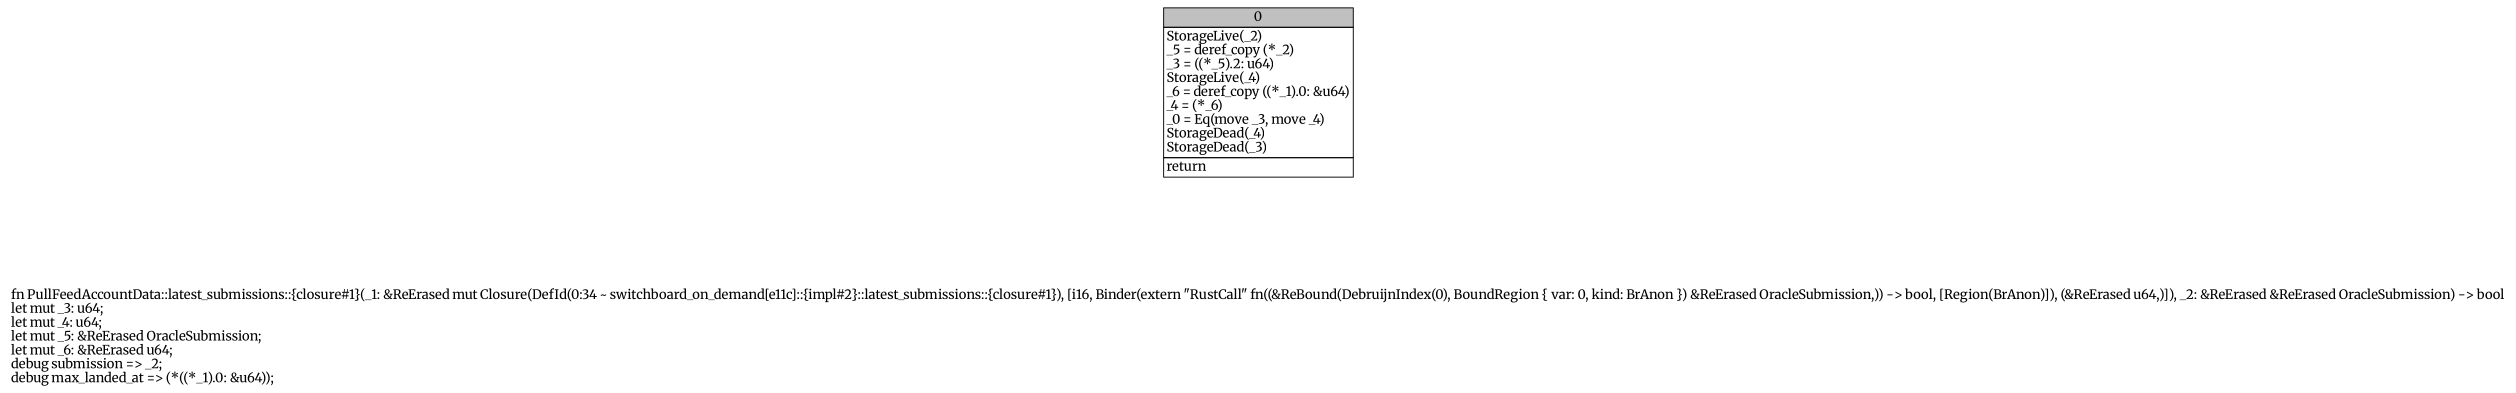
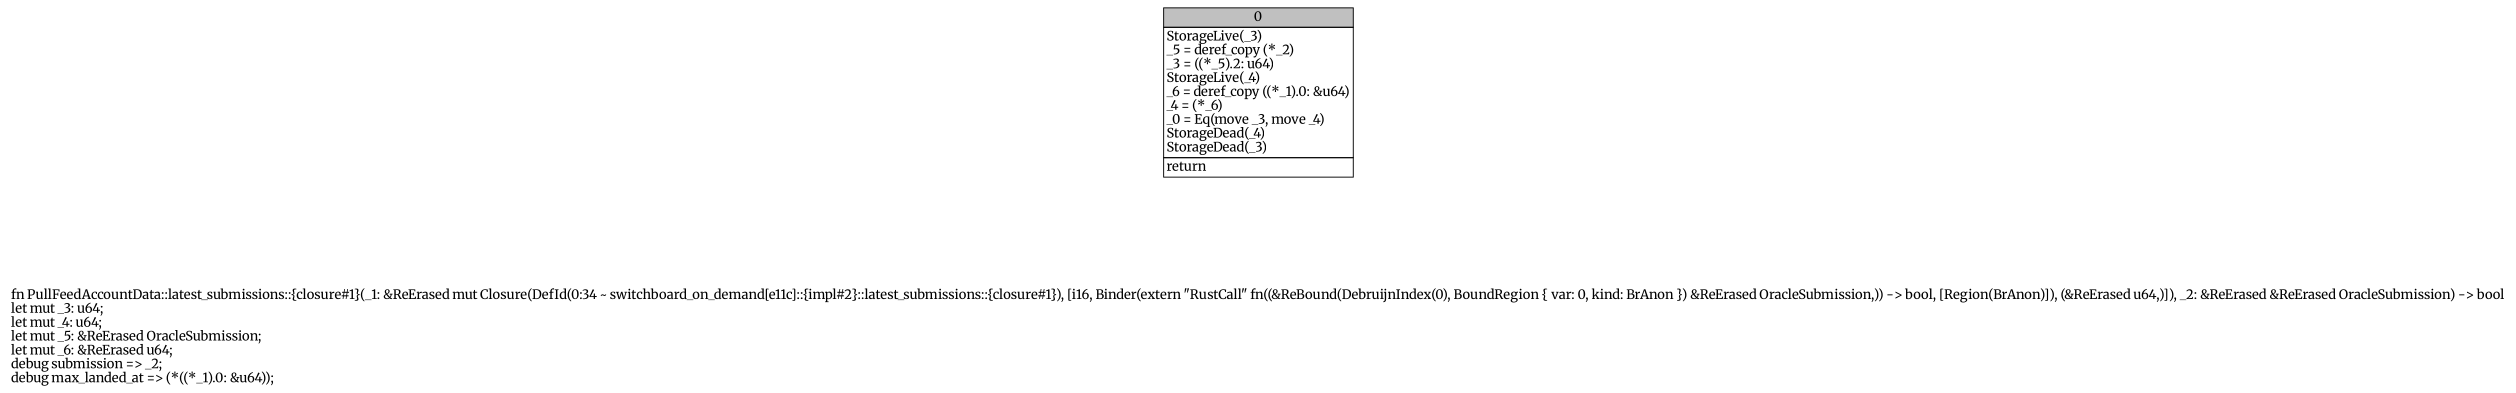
node "0": text "StorageLive(_2)" -> "StorageLive(_3)"
